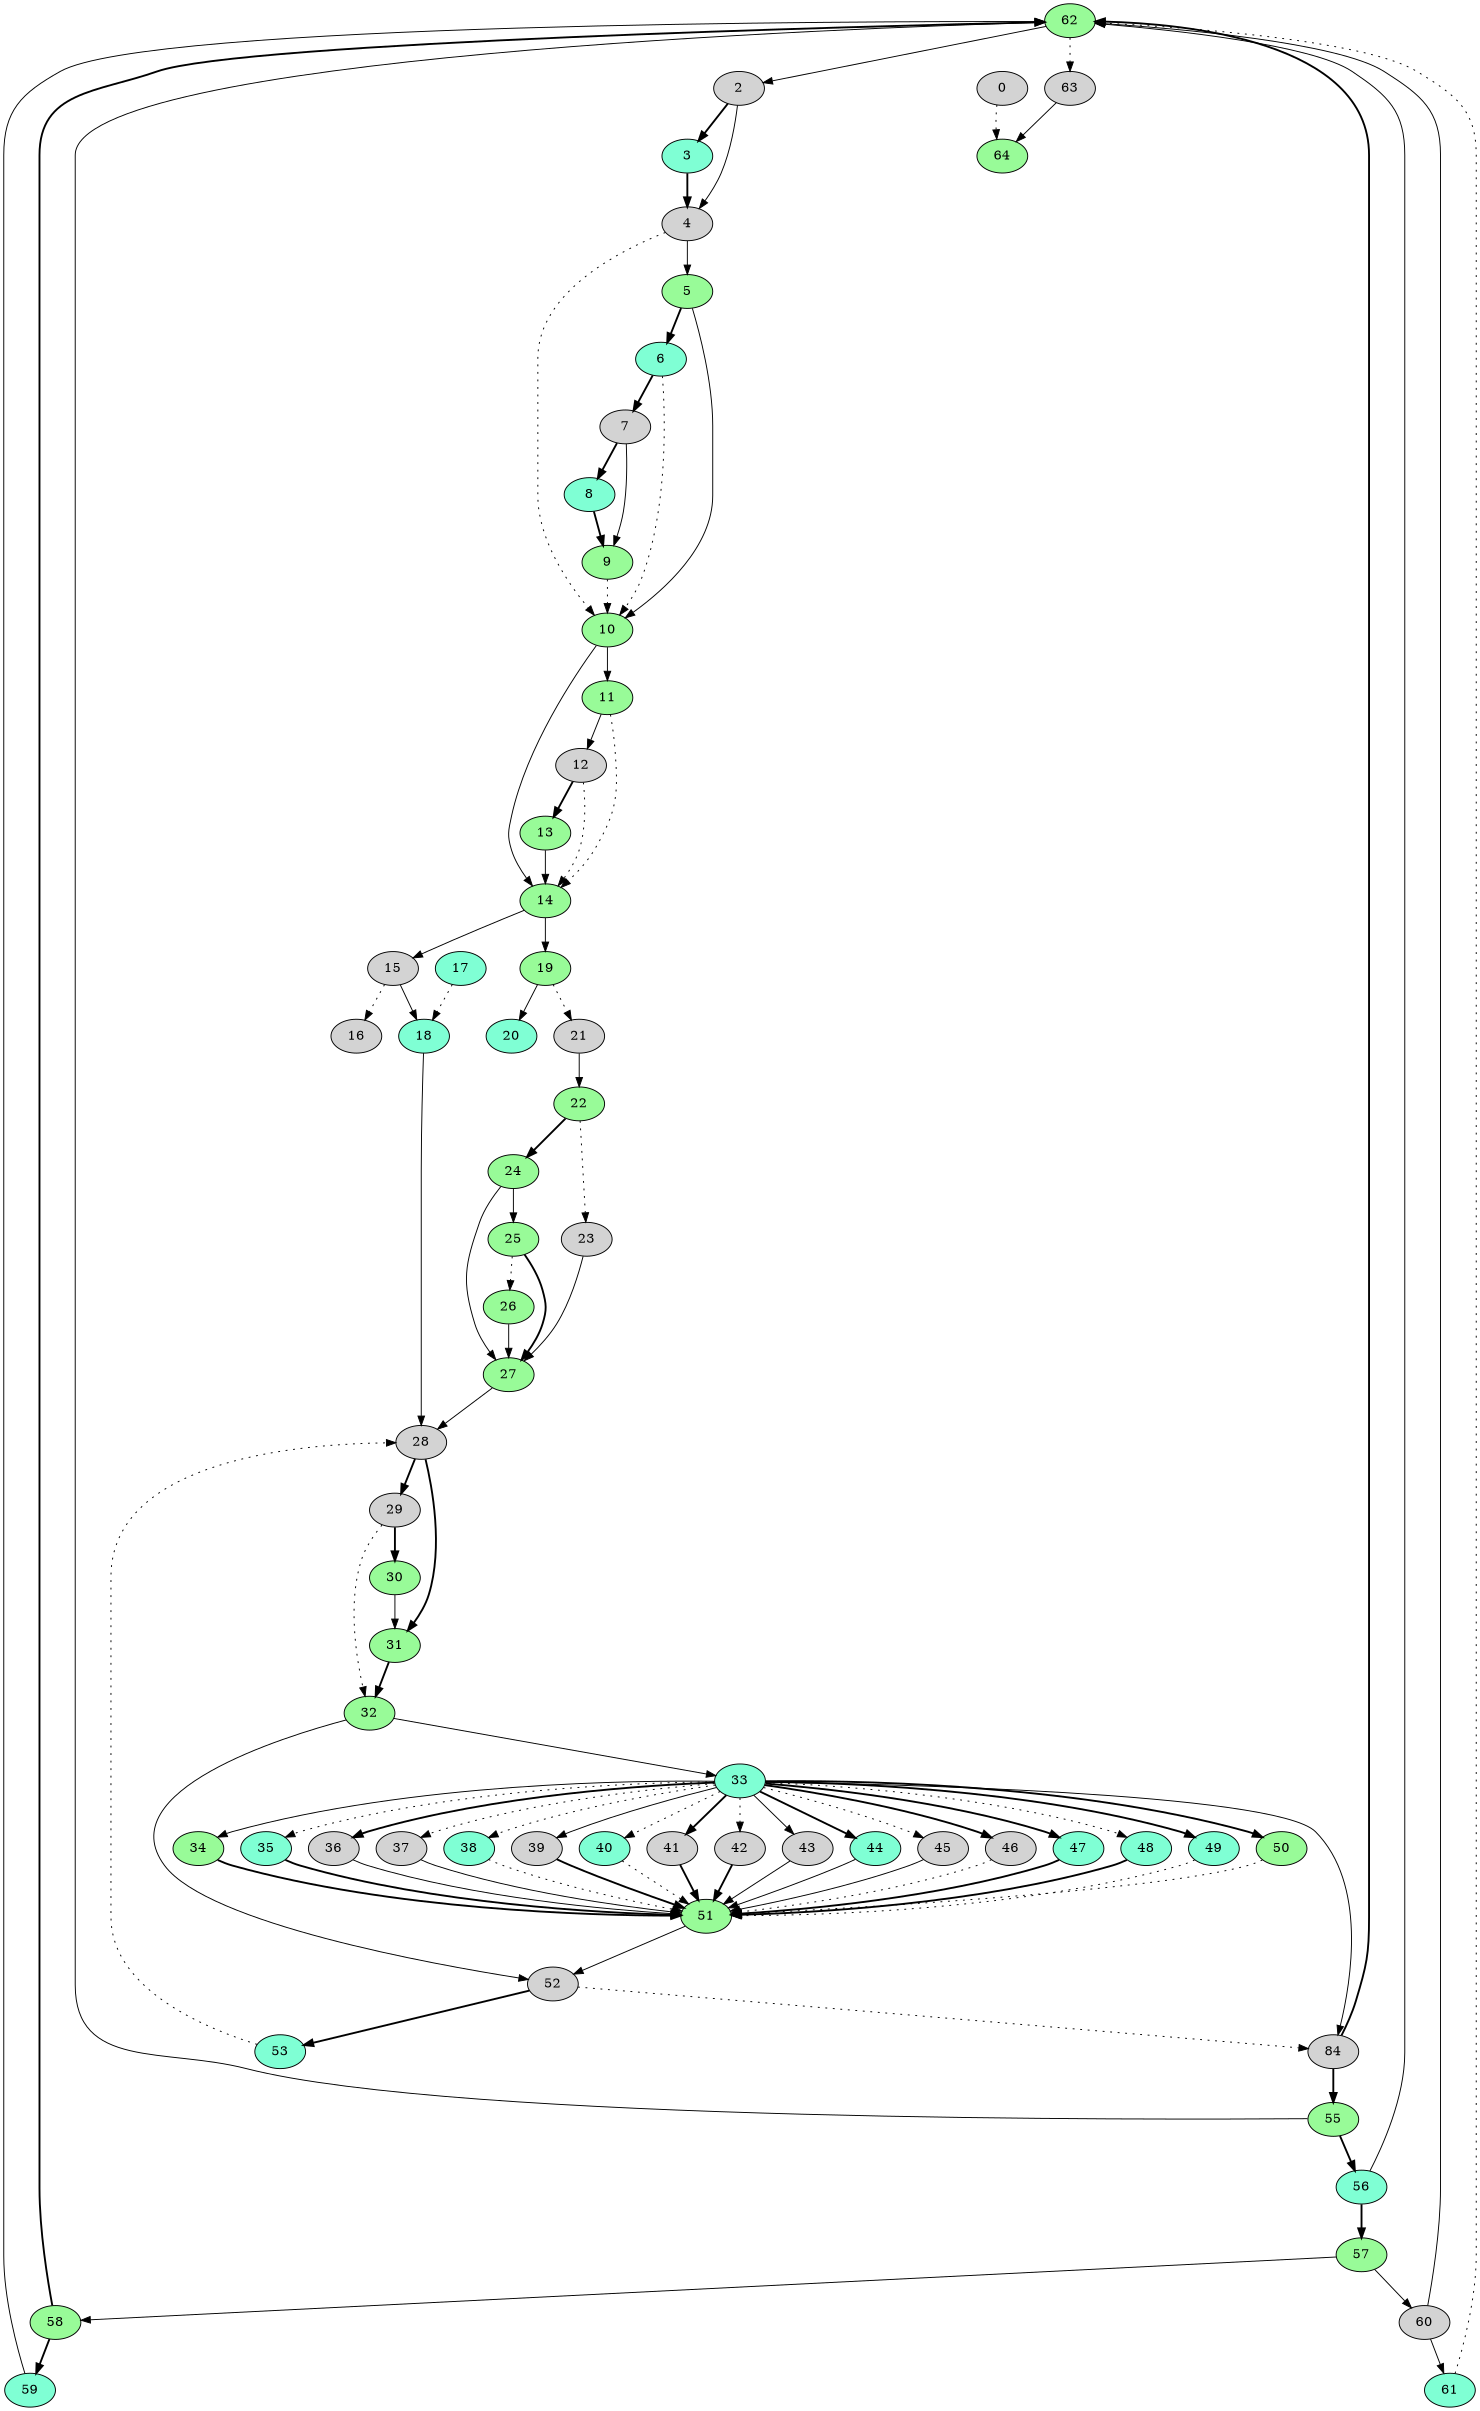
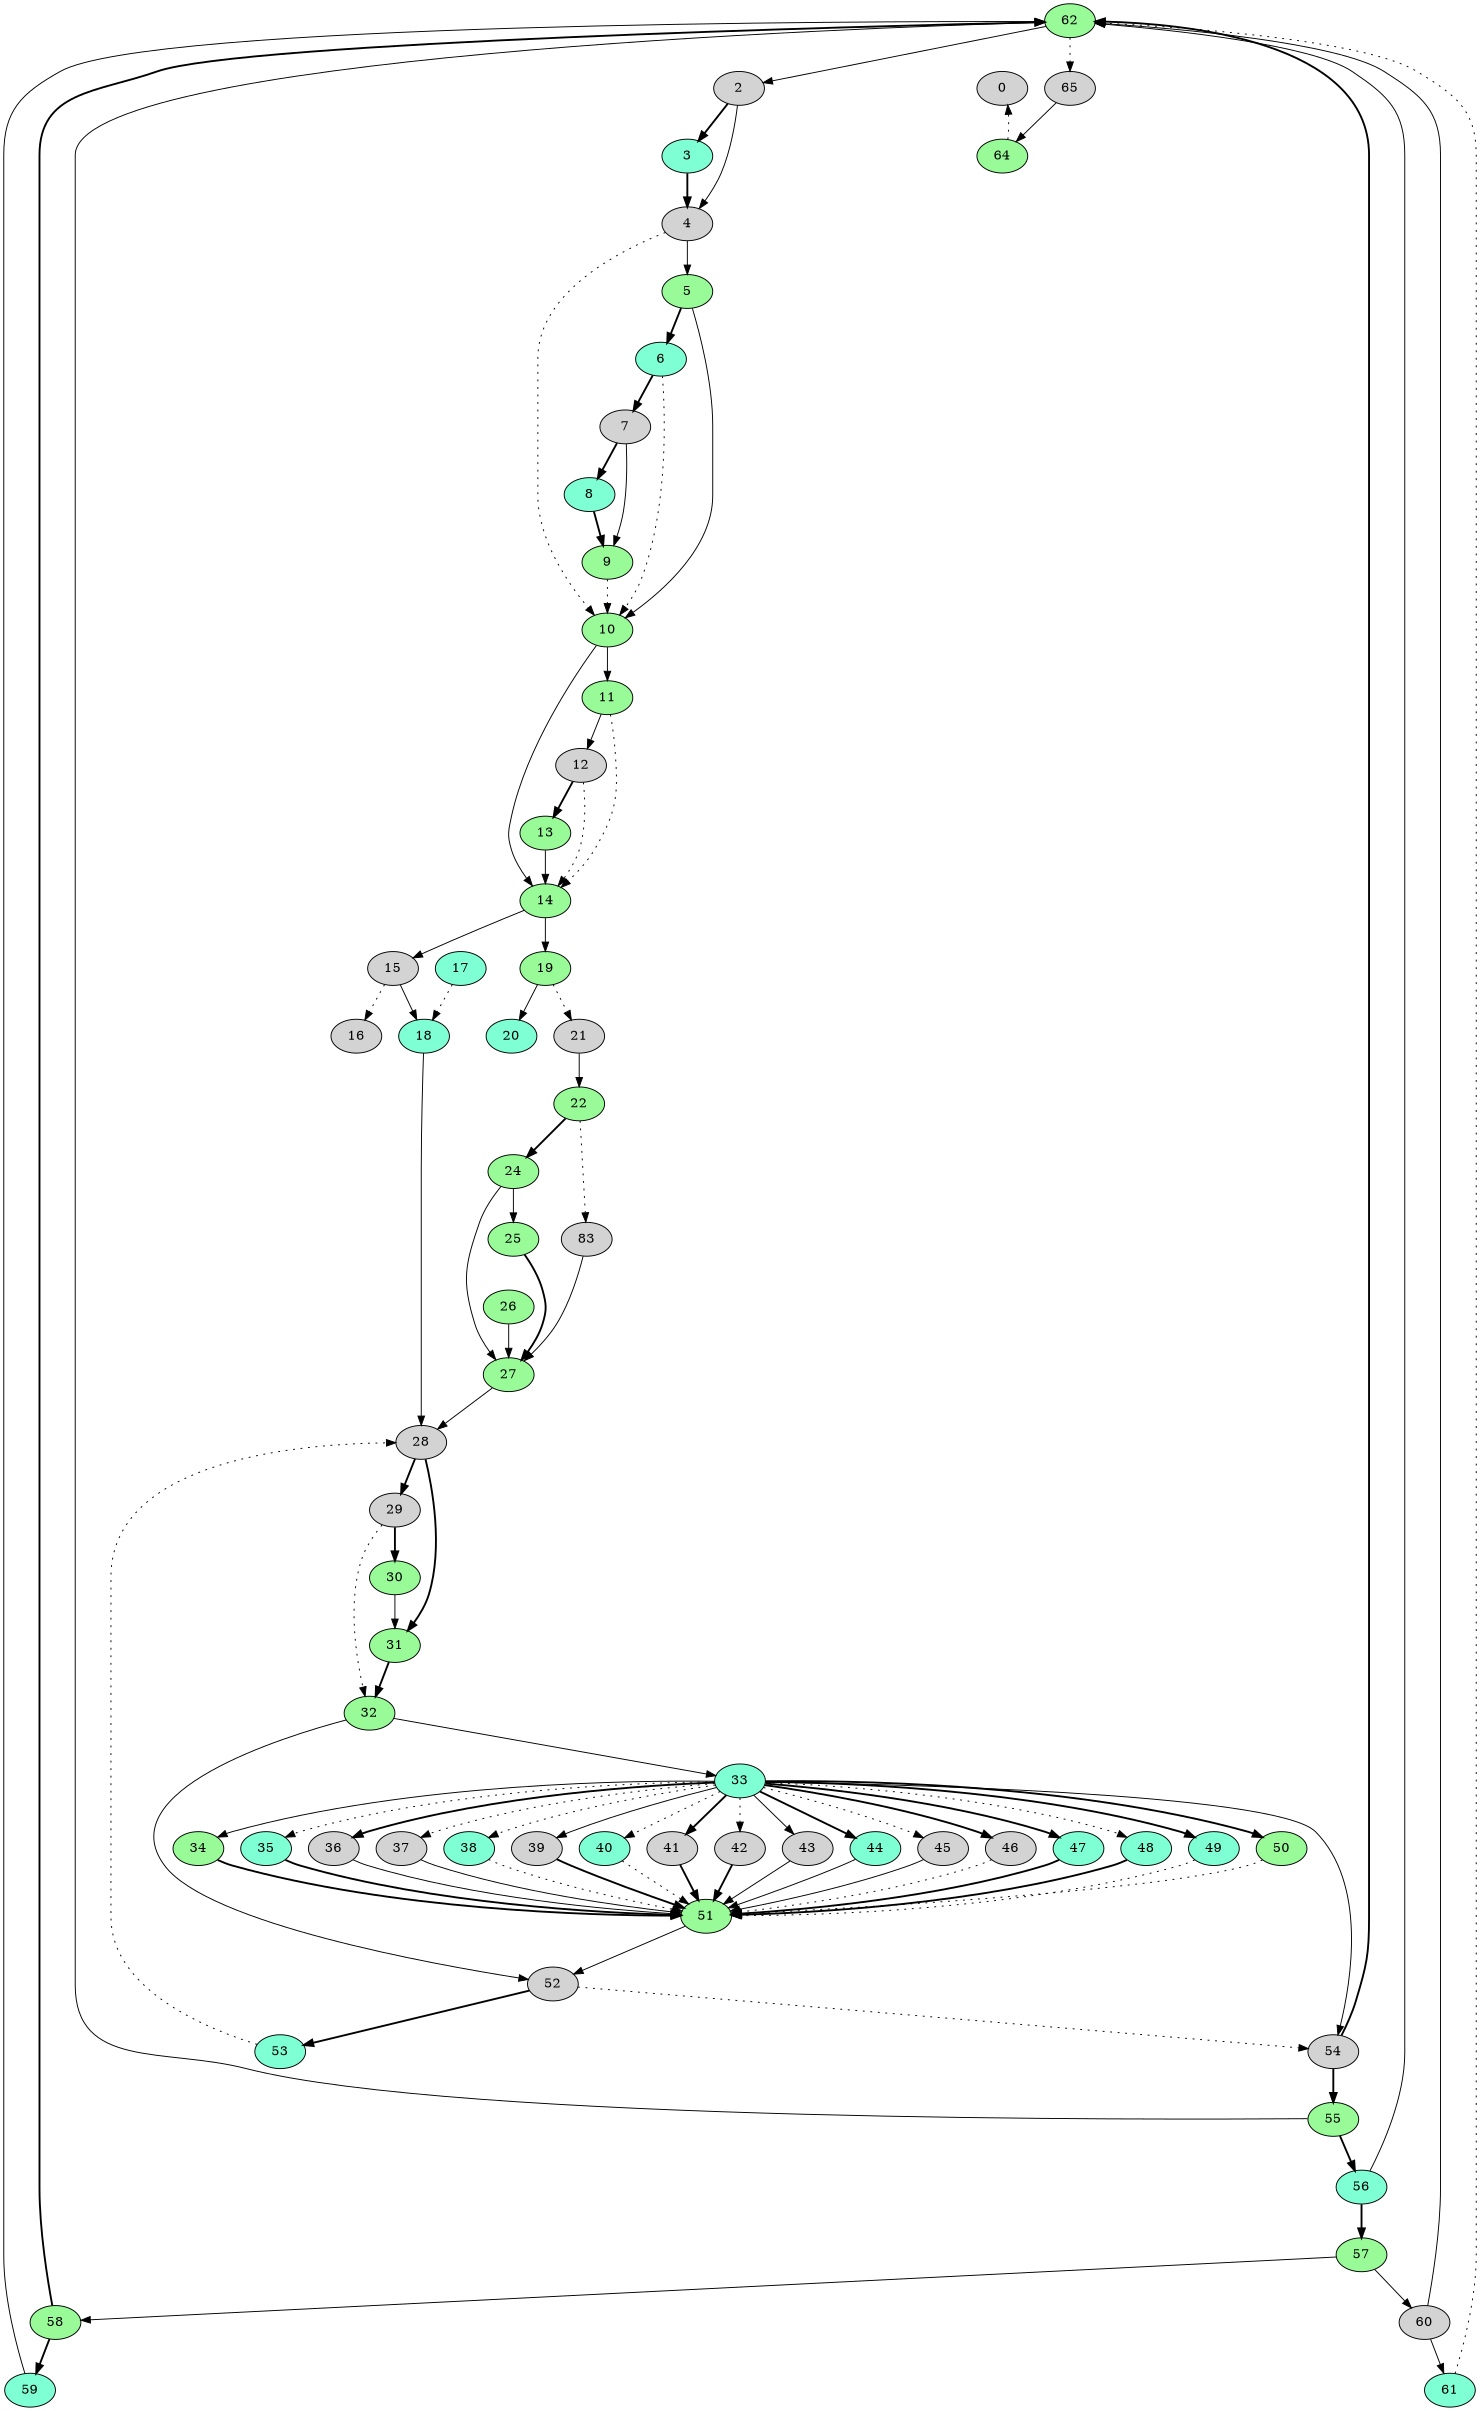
node "63": label "63" -> "65"
edge "0" -> "64": reversed
node "23": label "23" -> "83"
edge "25" -> "26": removed
node "84": label "84" -> "54"
